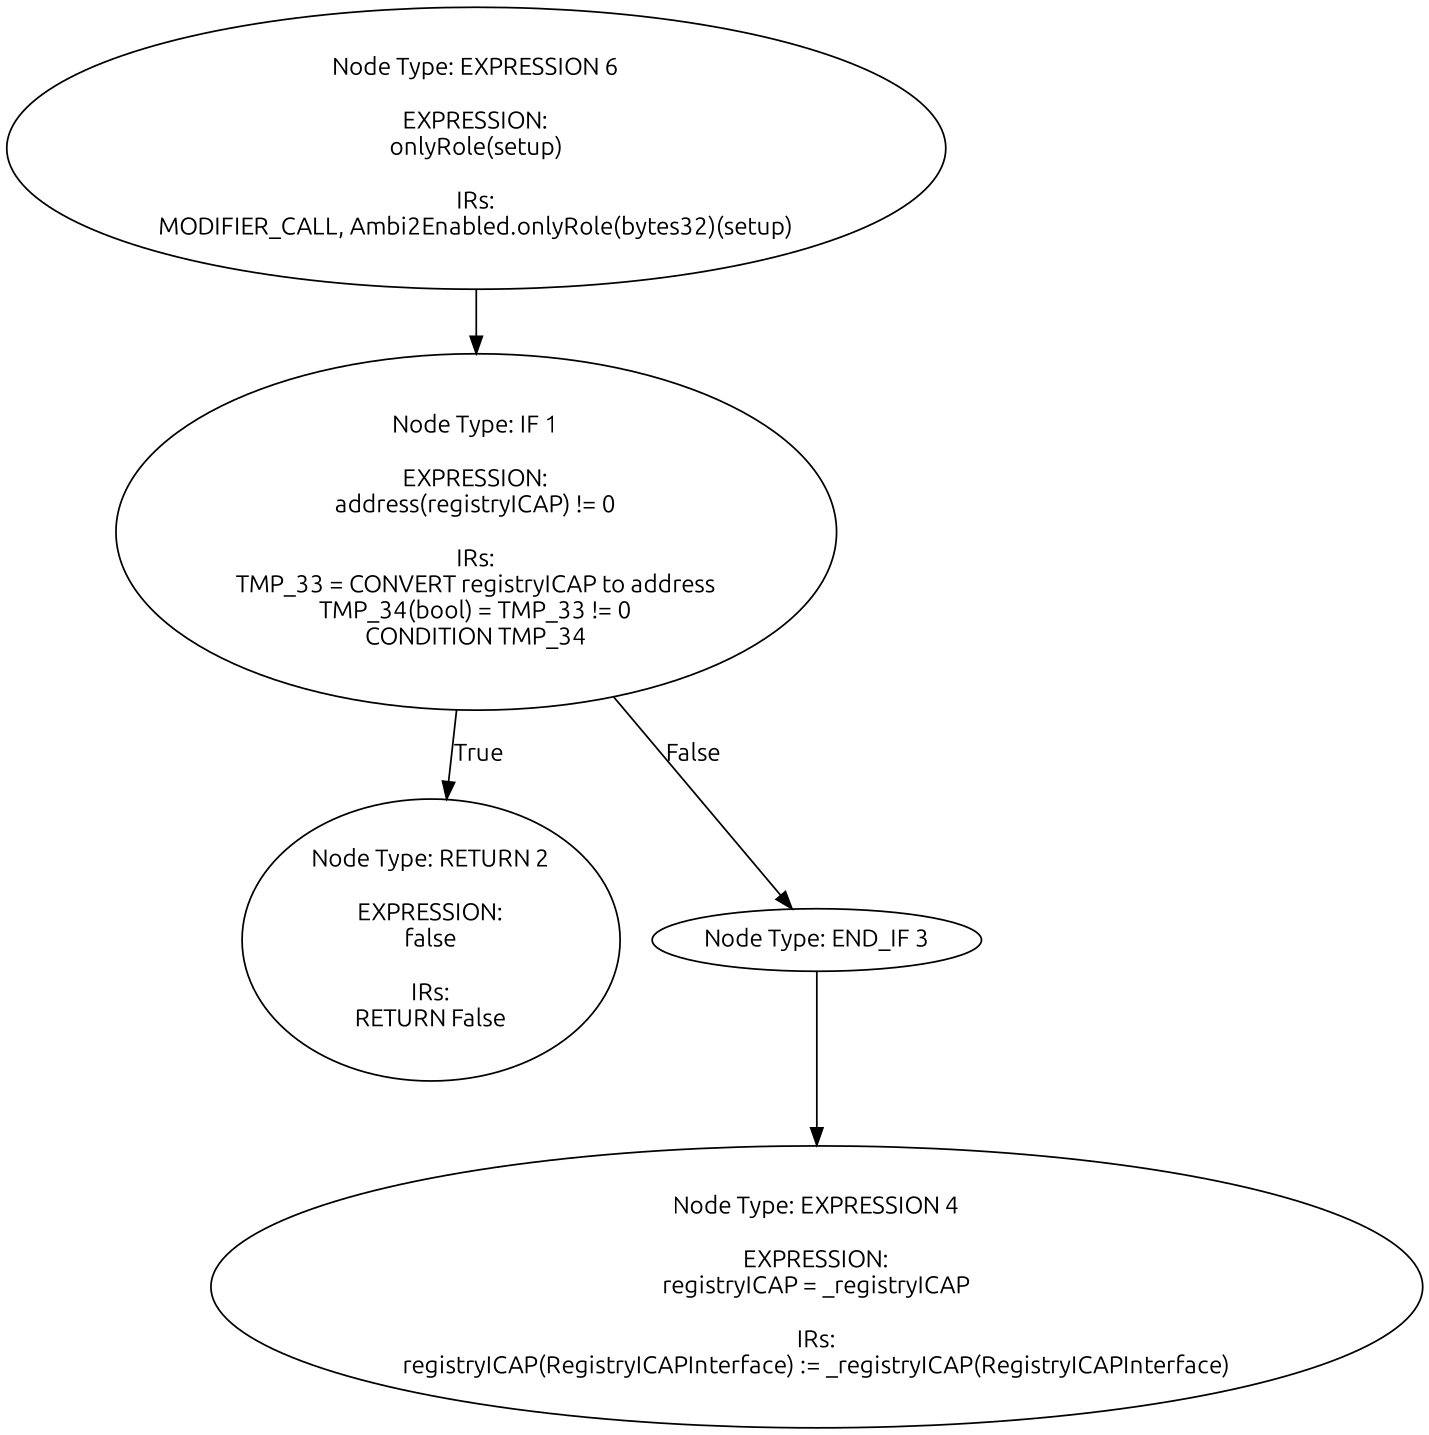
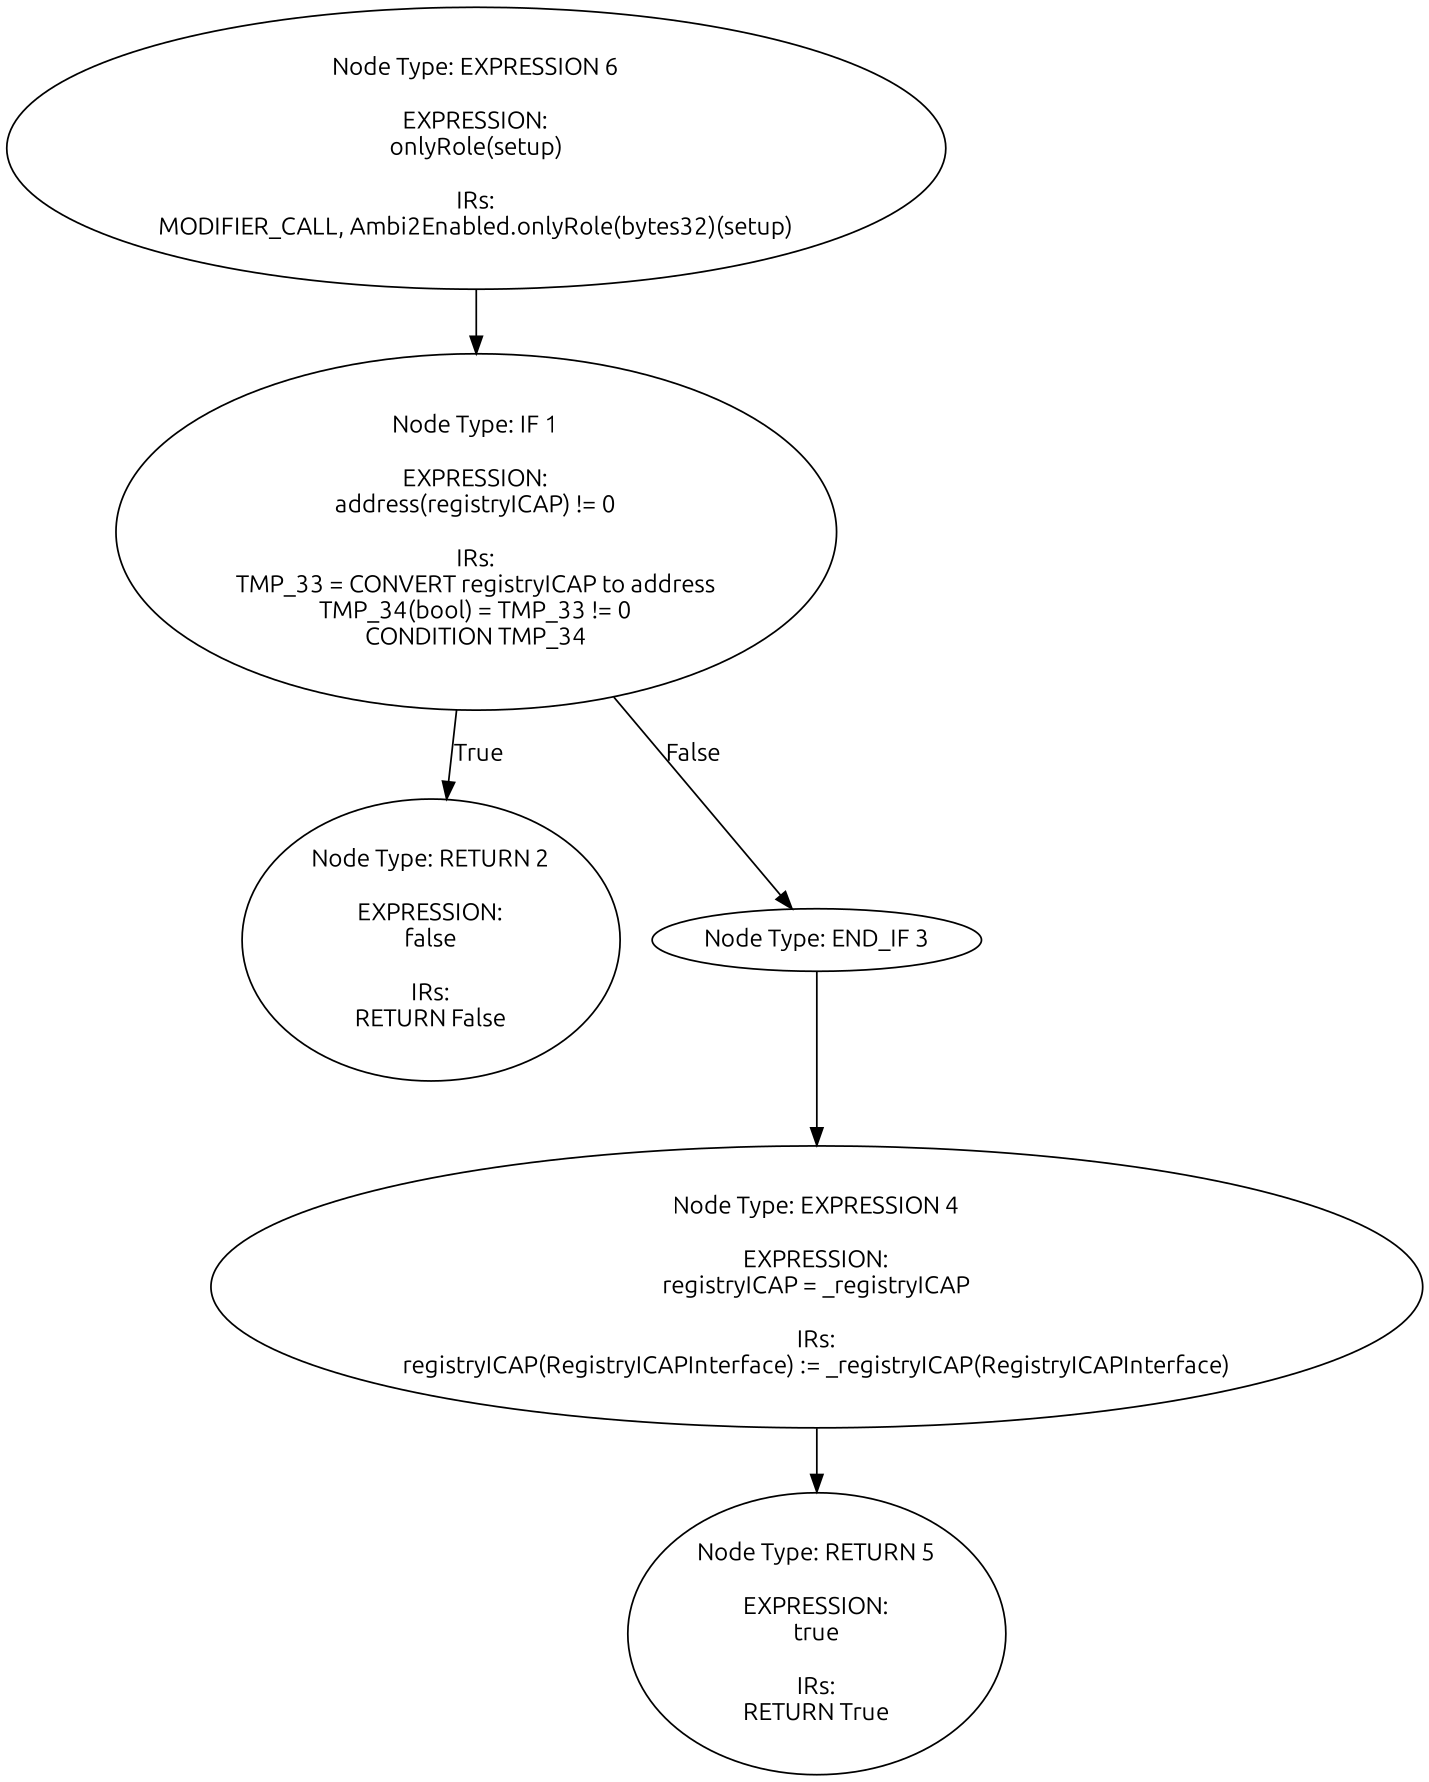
node "Node Type: RETURN 5 EXPRESSION: true IRs: RETURN True": added
